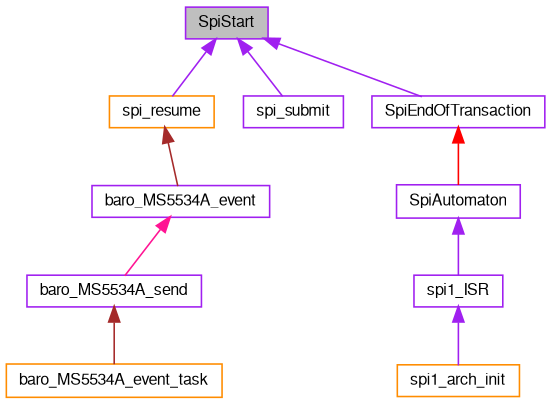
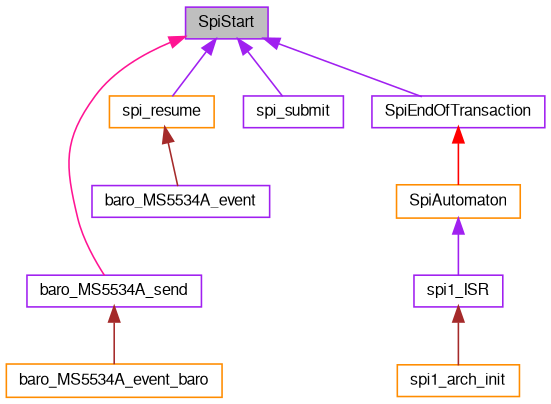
node "SpiAutomaton": color purple -> darkorange
edge "baro_MS5534A_send" -> "baro_MS5534A_event": now "baro_MS5534A_send" -> "SpiStart"
edge "spi1_arch_init" -> "spi1_ISR": color purple -> brown
node "baro_MS5534A_event_task": label "baro_MS5534A_event_task" -> "baro_MS5534A_event_baro"
